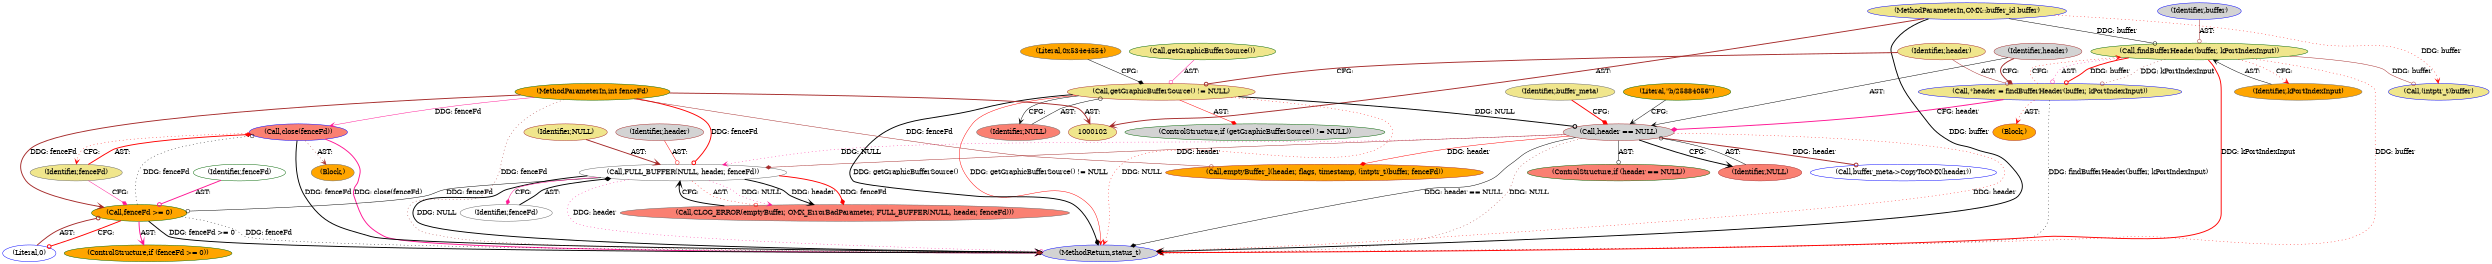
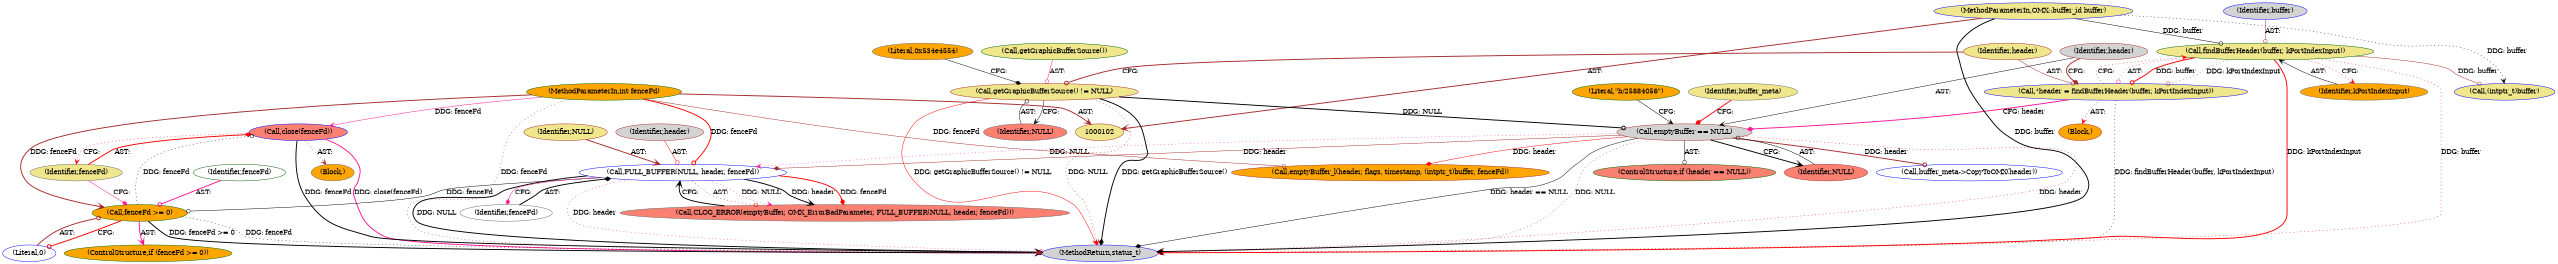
edge "(MethodParameterIn,OMX::buffer_id buffer)" -> "(Call,(intptr_t)buffer)": color red -> black
node "(ControlStructure,if (getGraphicBufferSource() != NULL))": removed
node "(Call,header == NULL)": label "(Call,header == NULL)" -> "(Call,emptyBuffer == NULL)"
node "(Call,FULL_BUFFER(NULL, header, fenceFd))": color gray40 -> blue
